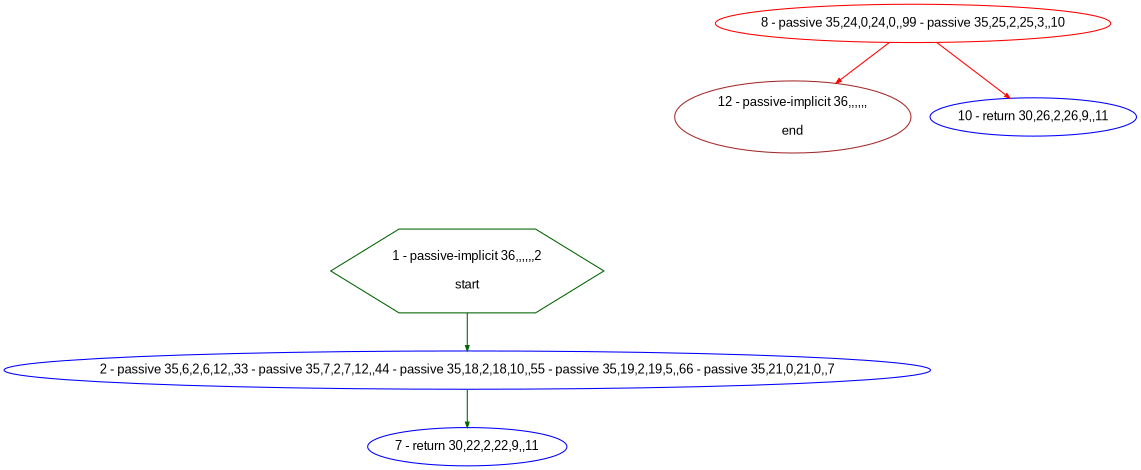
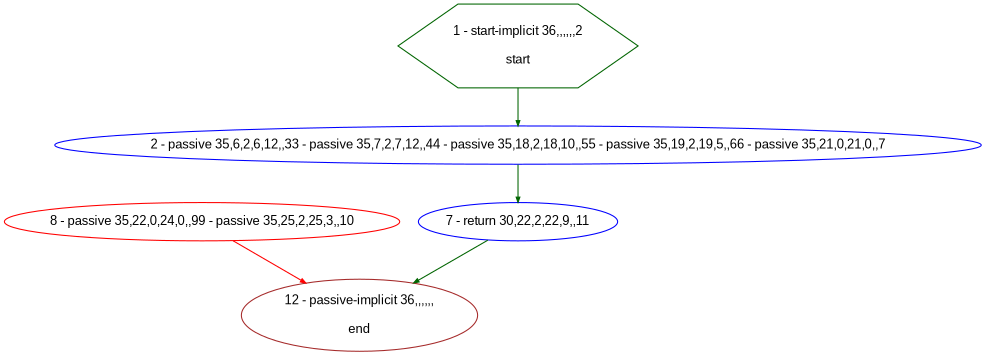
node "8 - passive 35,24,0,24,0,,99 - passive 35,25,2,25,3,,10": label "8 - passive 35,24,0,24,0,,99 - passive 35,25,2,25,3,,10" -> "8 - passive 35,22,0,24,0,,99 - passive 35,25,2,25,3,,10"
node "10 - return 30,26,2,26,9,,11": removed
edge "7 - return 30,22,2,22,9,,11" -> "12 - passive-implicit 36,,,,,, end": added
node "1 - passive-implicit 36,,,,,,2 start": label "1 - passive-implicit 36,,,,,,2 start" -> "1 - start-implicit 36,,,,,,2 start"
